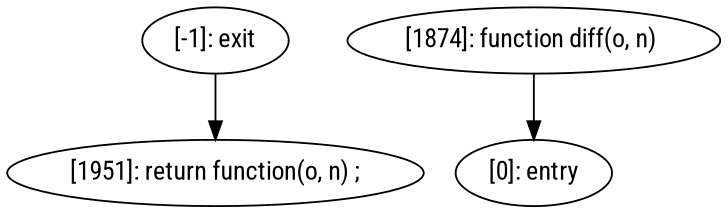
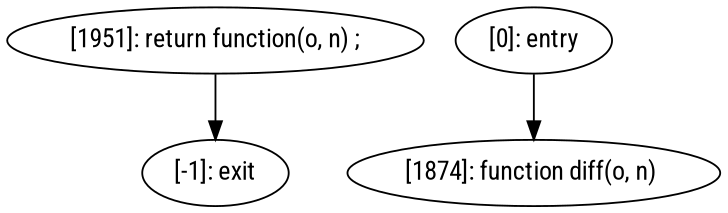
edge "[-1]: exit" -> "[1951]: return function(o, n) ;": reversed
edge "[1874]: function diff(o, n)" -> "[0]: entry": reversed
